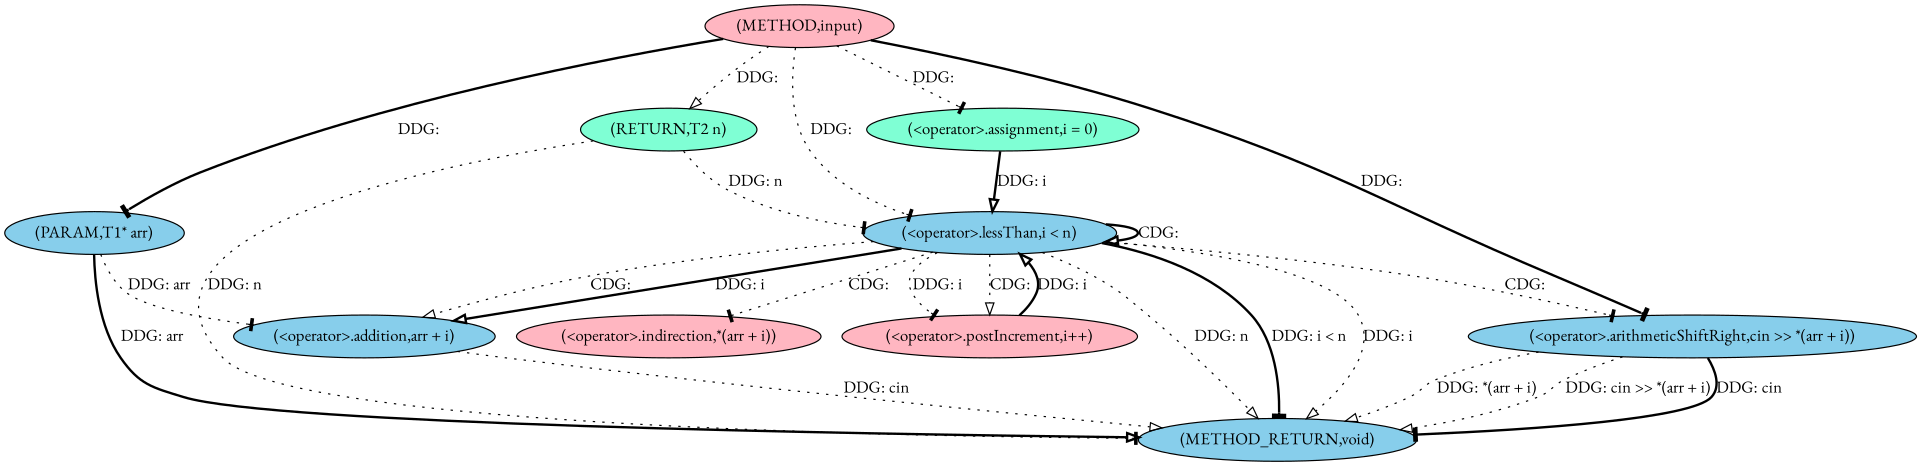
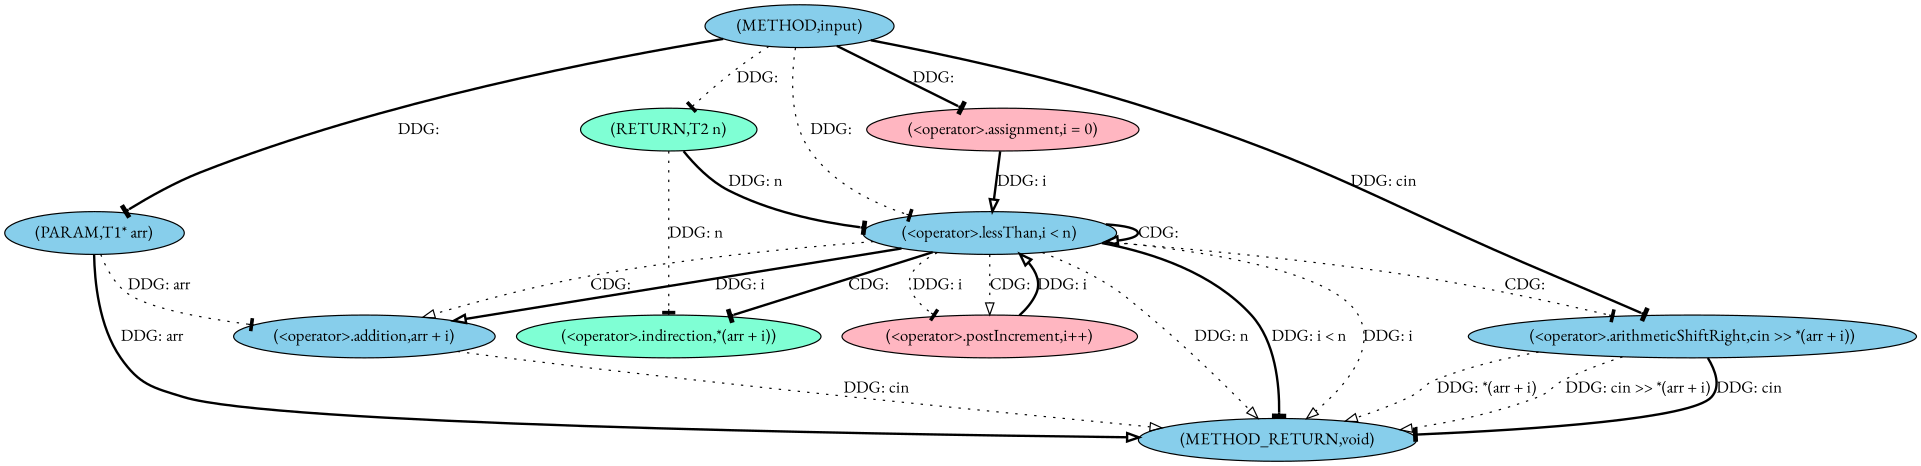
node "(METHOD,input)": fillcolor lightpink -> skyblue
edge "(METHOD,input)" -> "(RETURN,T2 n)": arrowhead onormal -> tee
edge "(METHOD,input)" -> "(<operator>.assignment,i = 0)": style dotted -> bold
node "(<operator>.assignment,i = 0)": fillcolor aquamarine -> lightpink
edge "(METHOD,input)" -> "(<operator>.arithmeticShiftRight,cin >> *(arr + i))": label "DDG: " -> "DDG: cin"
edge "(RETURN,T2 n)" -> "(<operator>.lessThan,i < n)": style dotted -> bold
edge "(<operator>.lessThan,i < n)" -> "(<operator>.indirection,*(arr + i))": style dotted -> bold
node "(<operator>.indirection,*(arr + i))": fillcolor lightpink -> aquamarine
edge "(RETURN,T2 n)" -> "(METHOD_RETURN,void)": now "(RETURN,T2 n)" -> "(<operator>.indirection,*(arr + i))"
